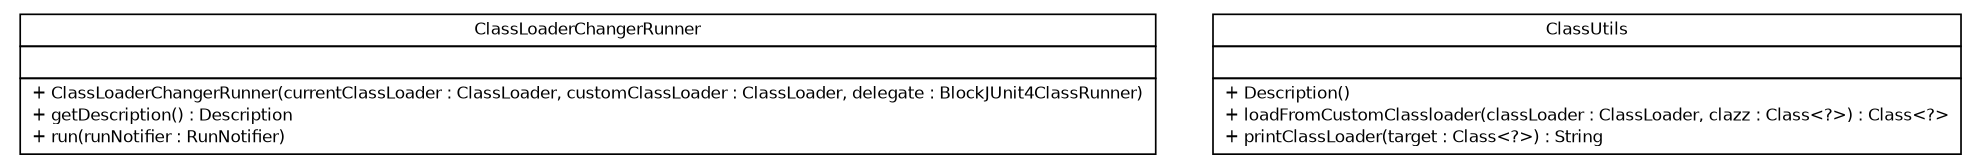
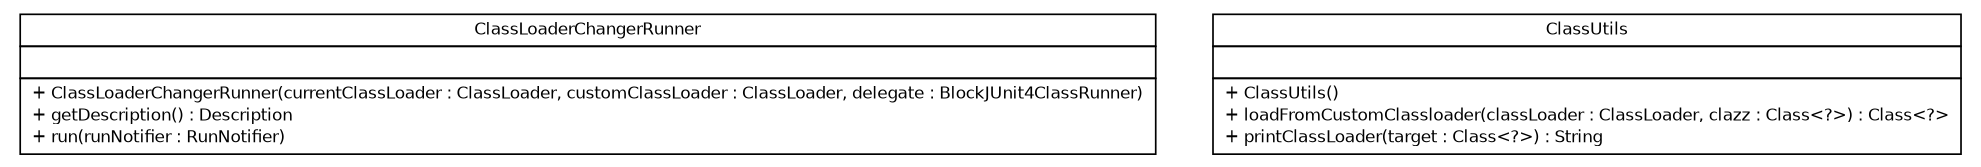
node "ClassUtils": text "+ Description()" -> "+ ClassUtils()"
